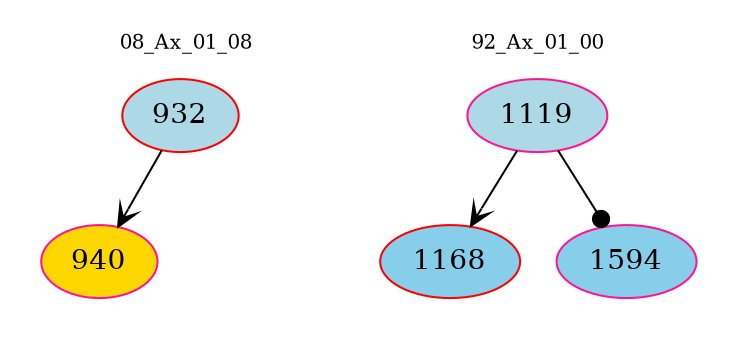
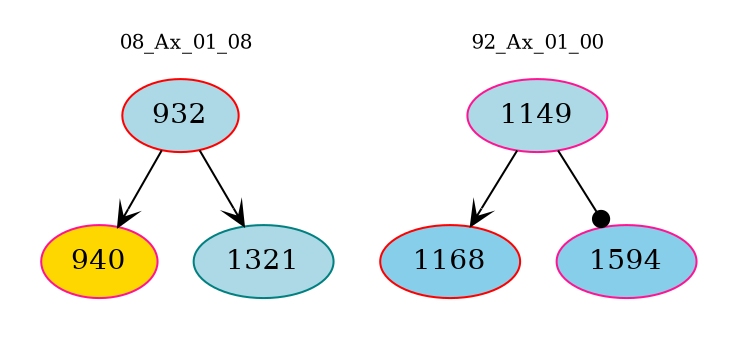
node "1119": label "1119" -> "1149"
node "1321": added
